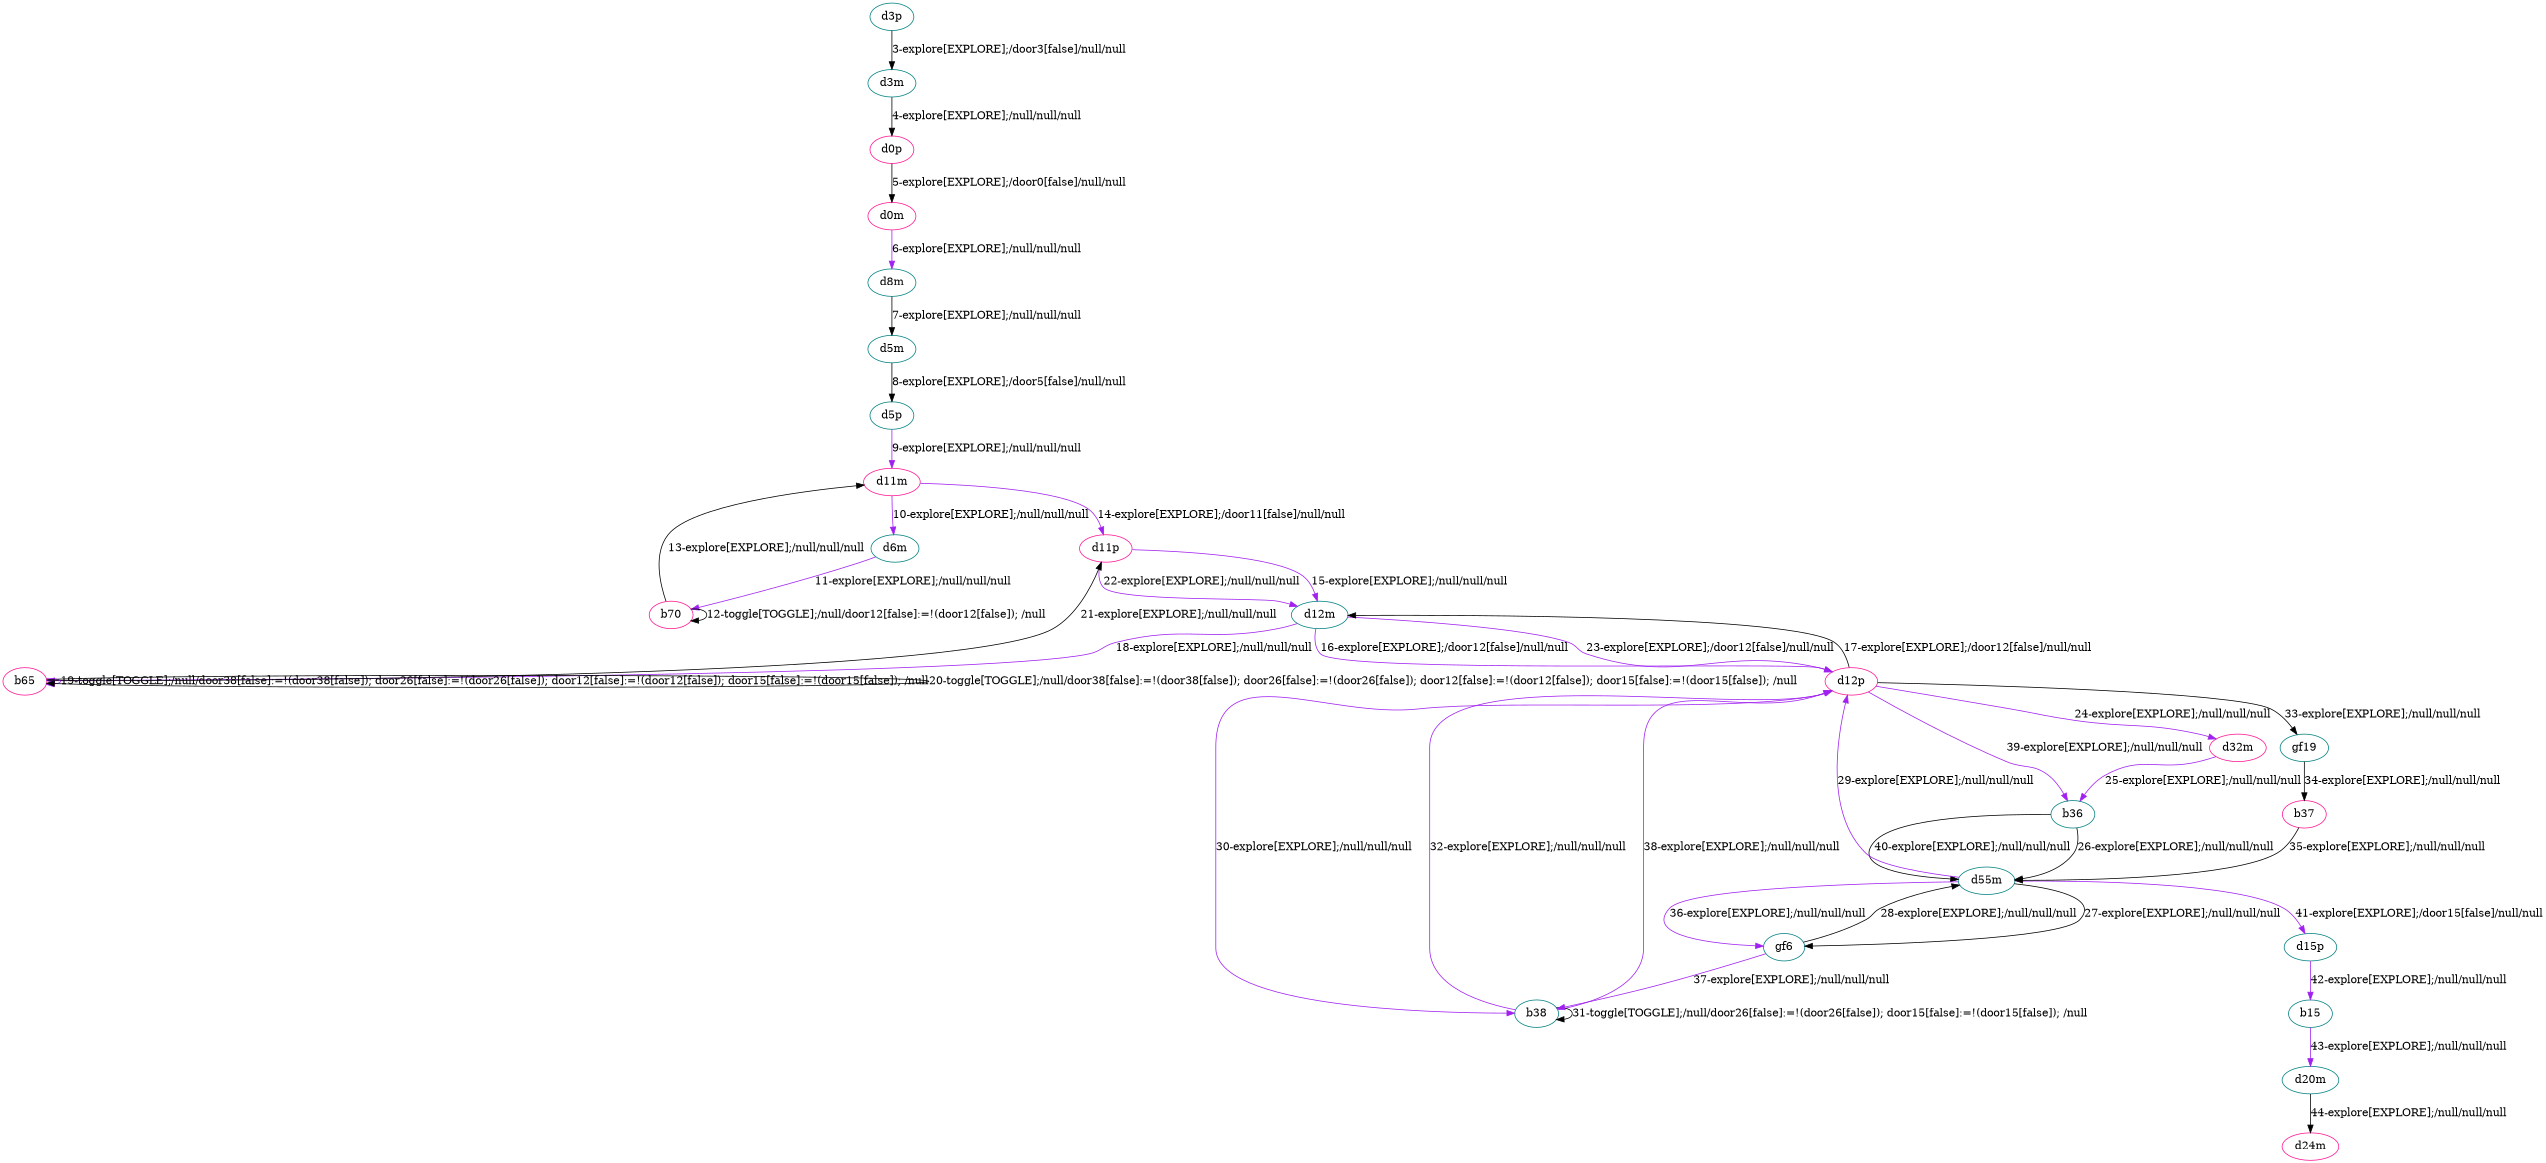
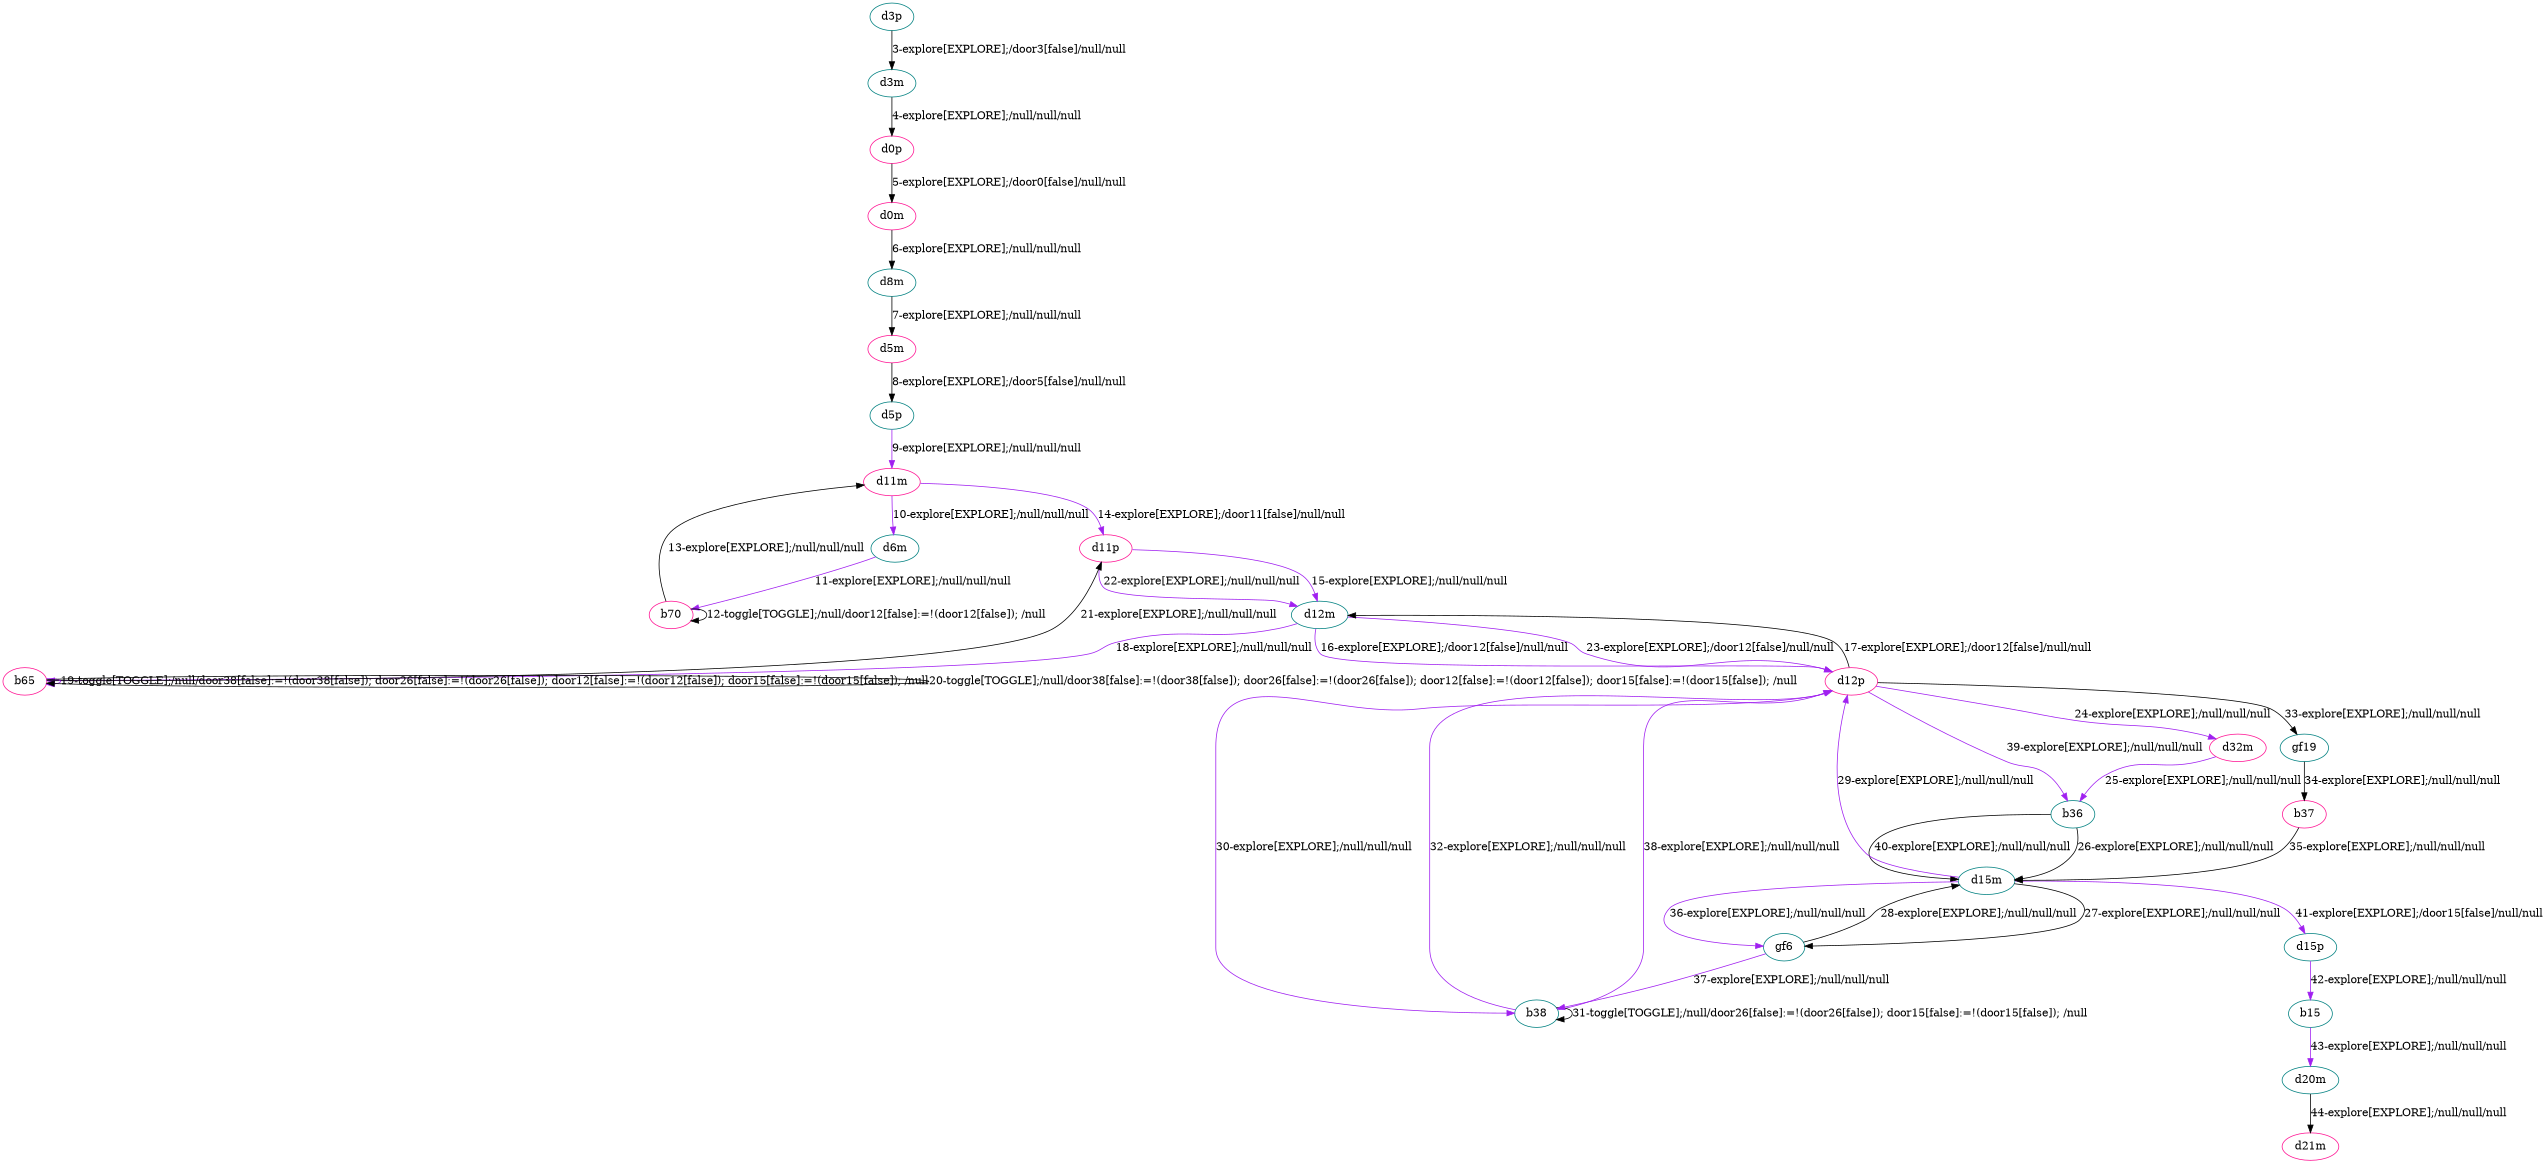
edge "d0m" -> "d8m": color purple -> black
node "d5m": color teal -> deeppink
node "d55m": label "d55m" -> "d15m"
node "d24m": label "d24m" -> "d21m"
